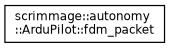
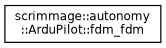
node "scrimmage::autonomy ::ArduPilot::fdm_packet": label "scrimmage::autonomy ::ArduPilot::fdm_packet" -> "scrimmage::autonomy ::ArduPilot::fdm_fdm"
